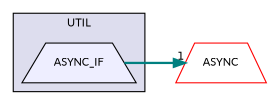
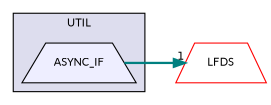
node "ASYNC": label "ASYNC" -> "LFDS"
